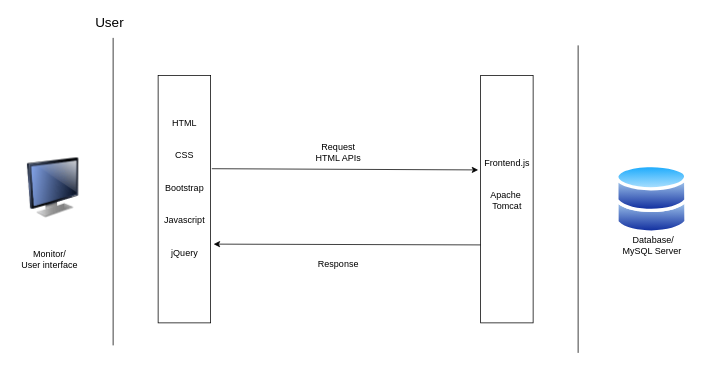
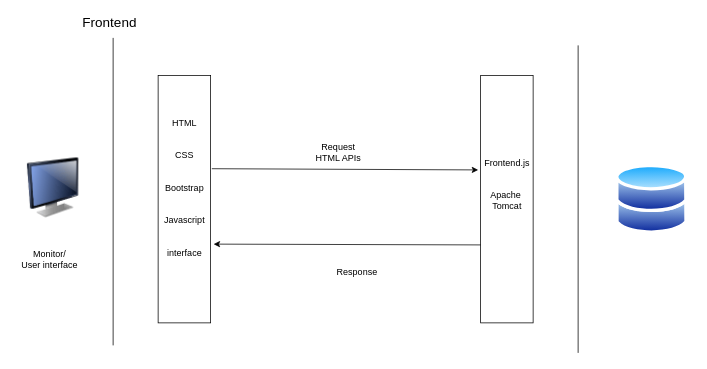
node "User": label "User" -> "Frontend"
node "HTML CSS Bootstrap Javascript jQuery": label "HTML CSS Bootstrap Javascript jQuery" -> "HTML CSS Bootstrap Javascript interface"
node "Database/ MySQL Server": removed
node "Response": moved (338, 265) -> (357, 272)
